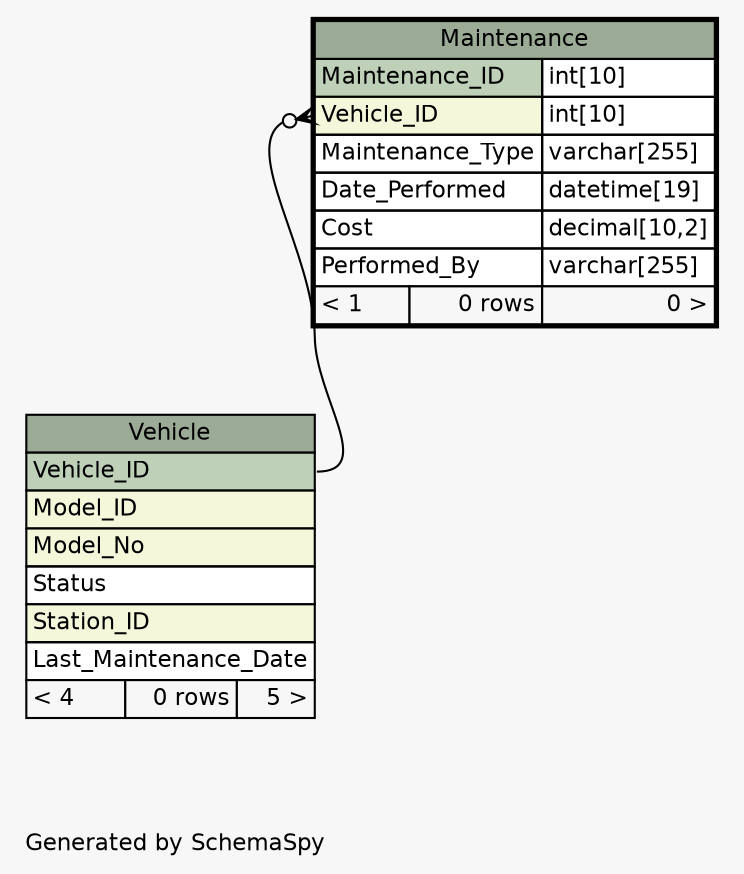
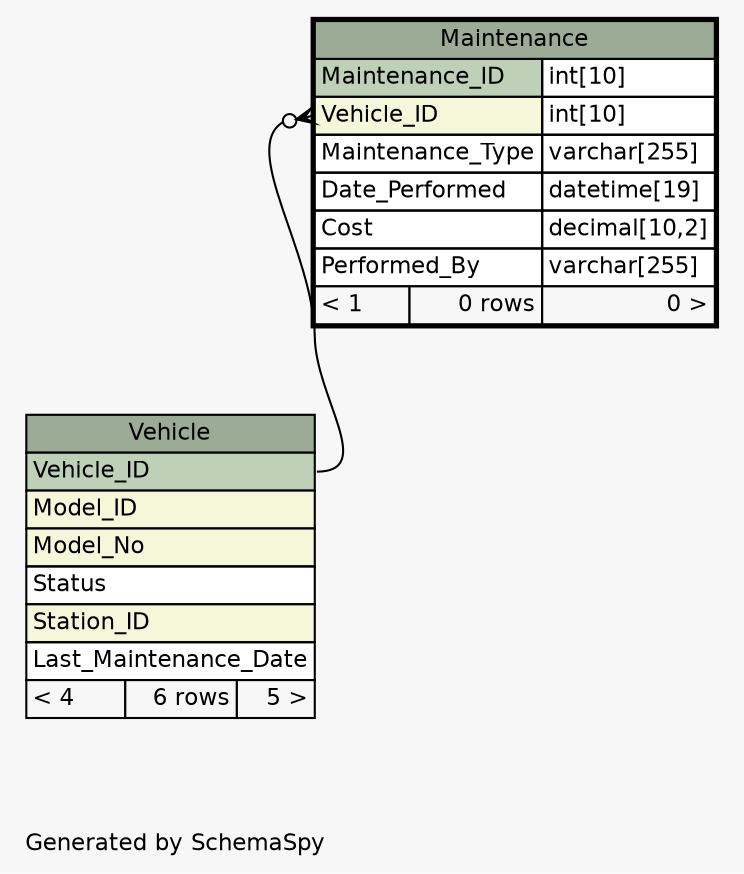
node "Vehicle": text "0 rows" -> "6 rows"
